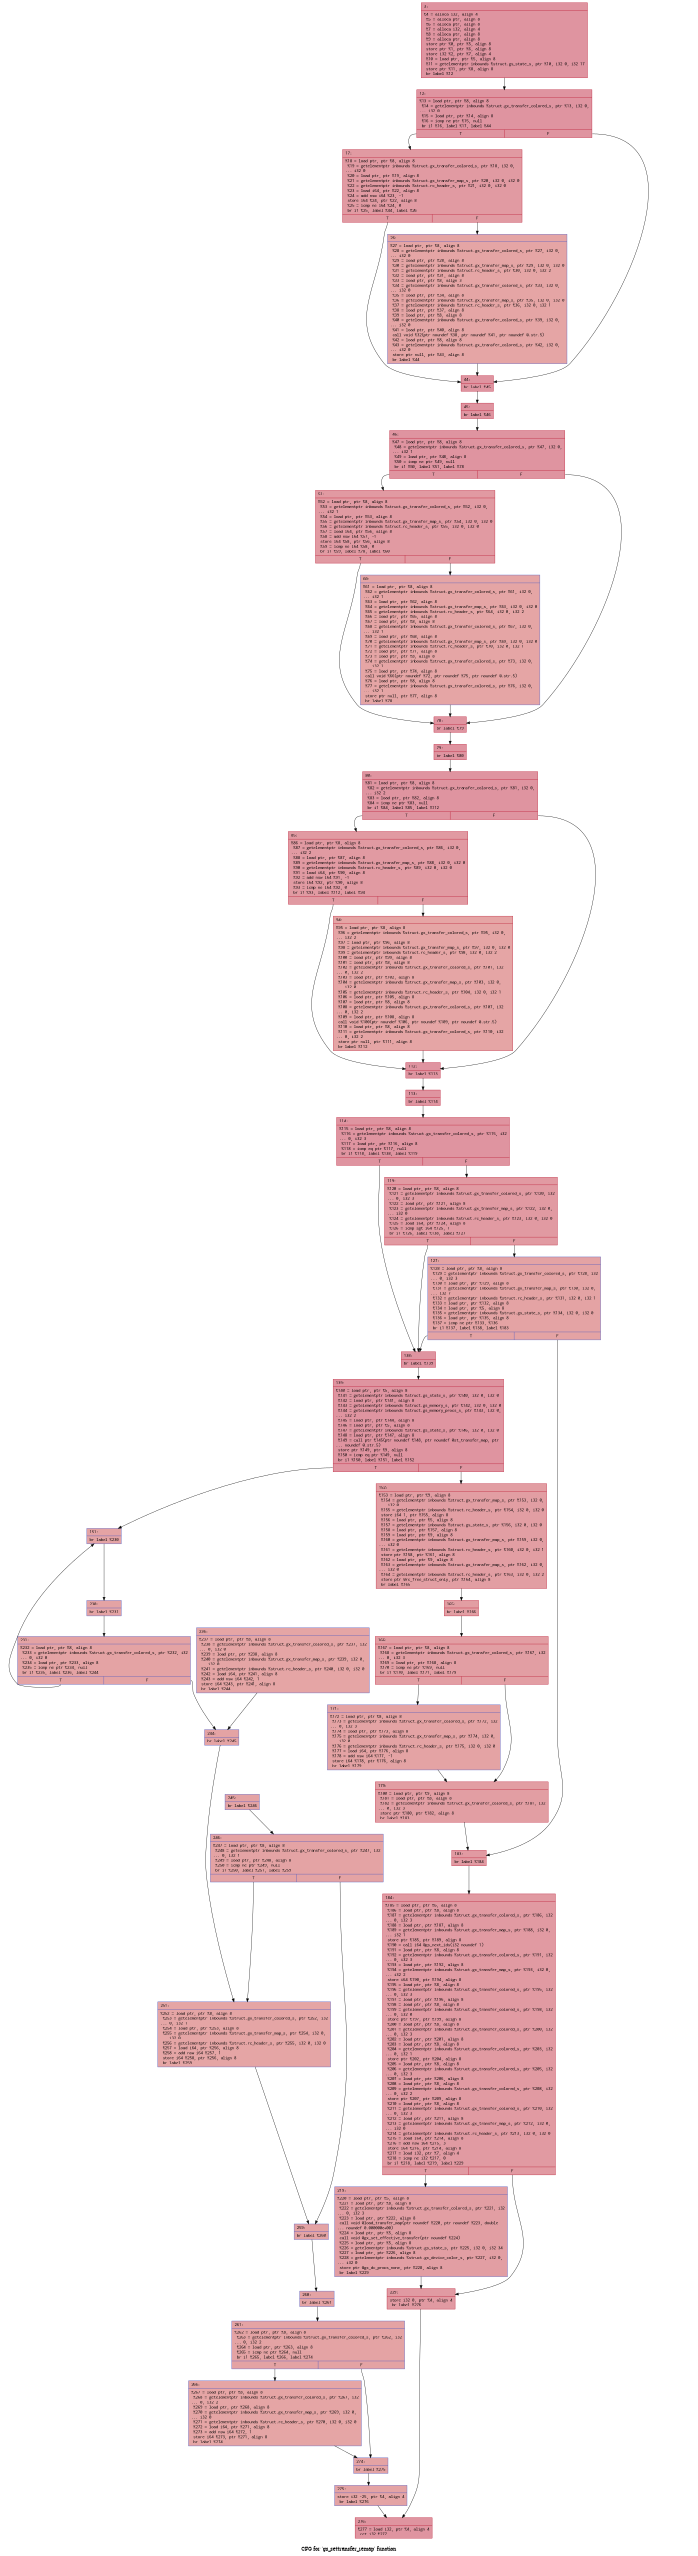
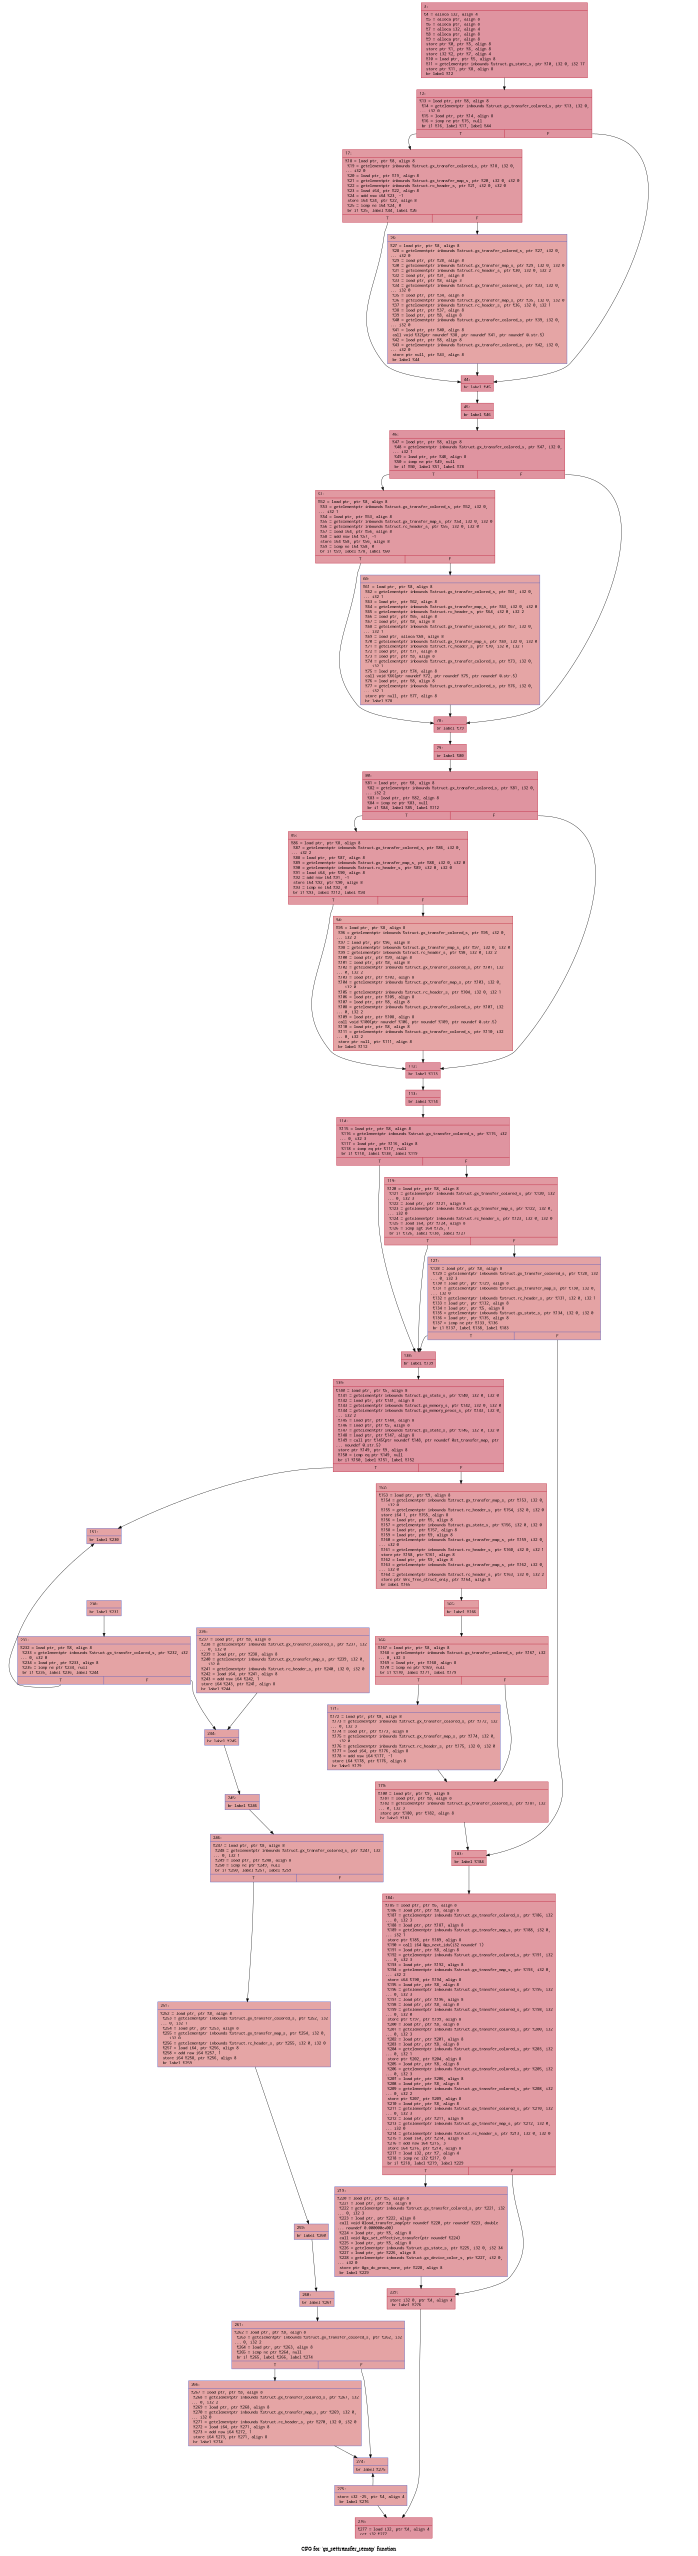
node "60:": text "%69 = load ptr, ptr %68, align 8" -> "%69 = load ptr, alloca %68, align 8"
node "127:": text "... i32 7" -> "... i32 0"
edge "151:" -> "230:": removed
edge "244:" -> "251:": now "244:" -> "245:"
edge "246:" -> "259:": removed
edge "274:" -> "275:": reversed
